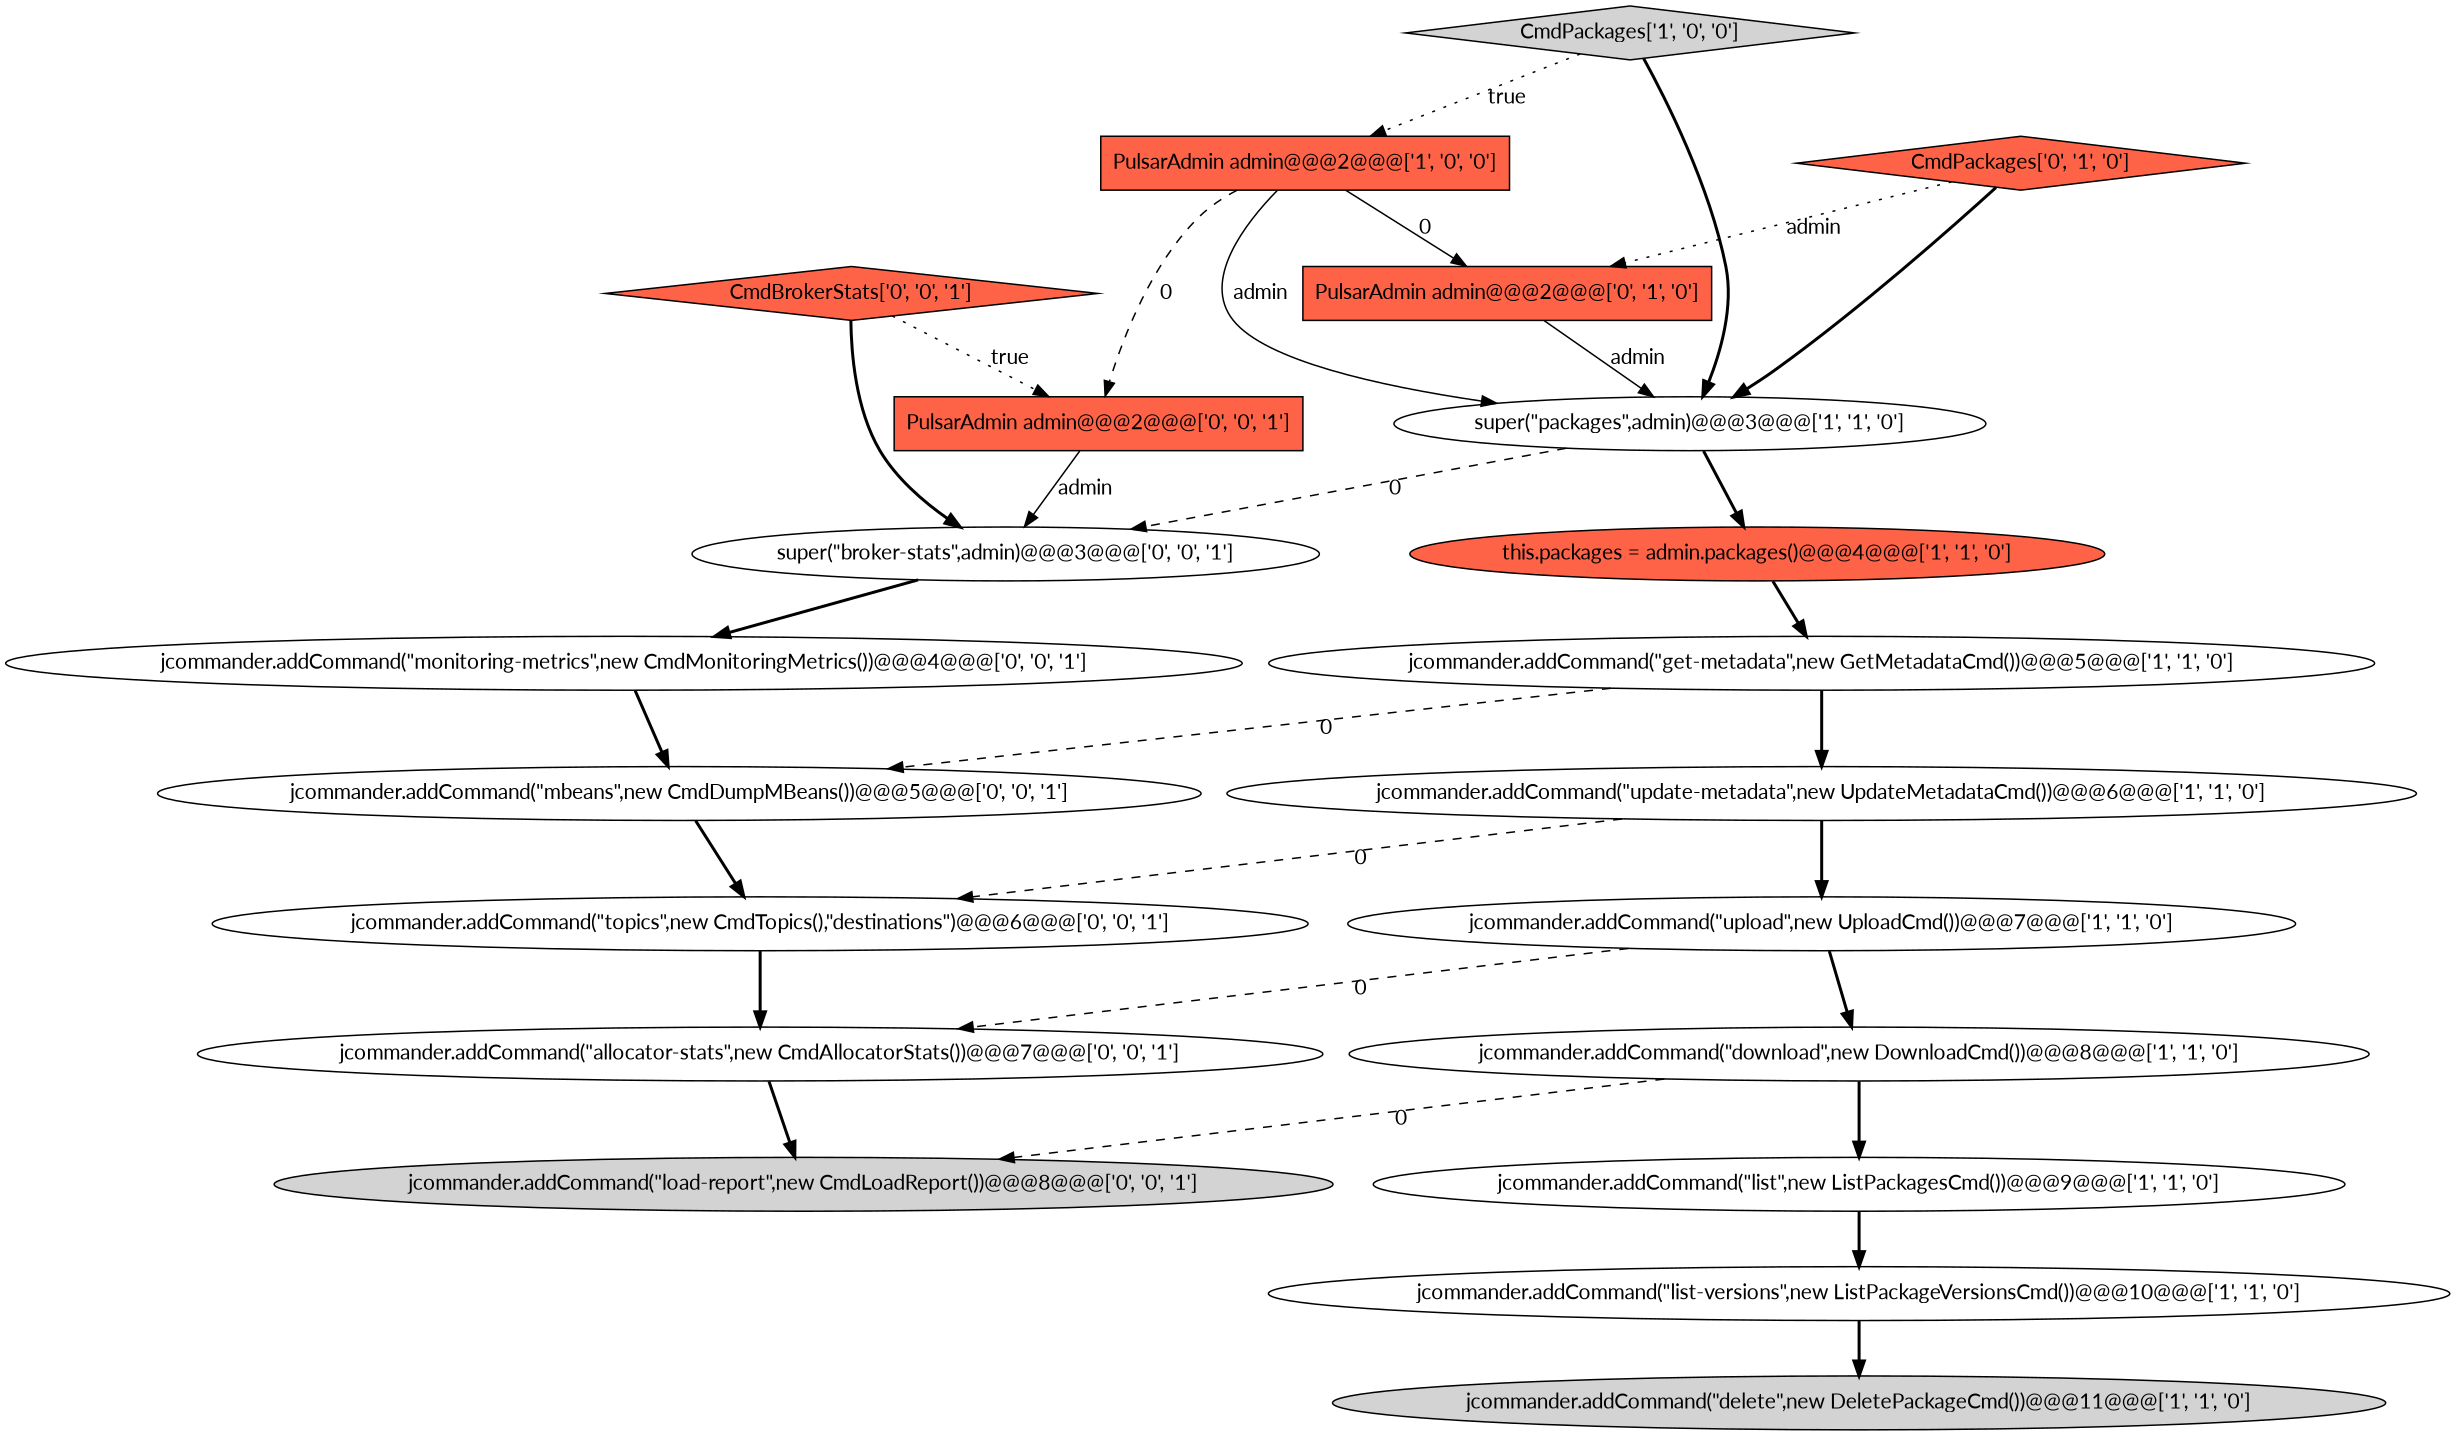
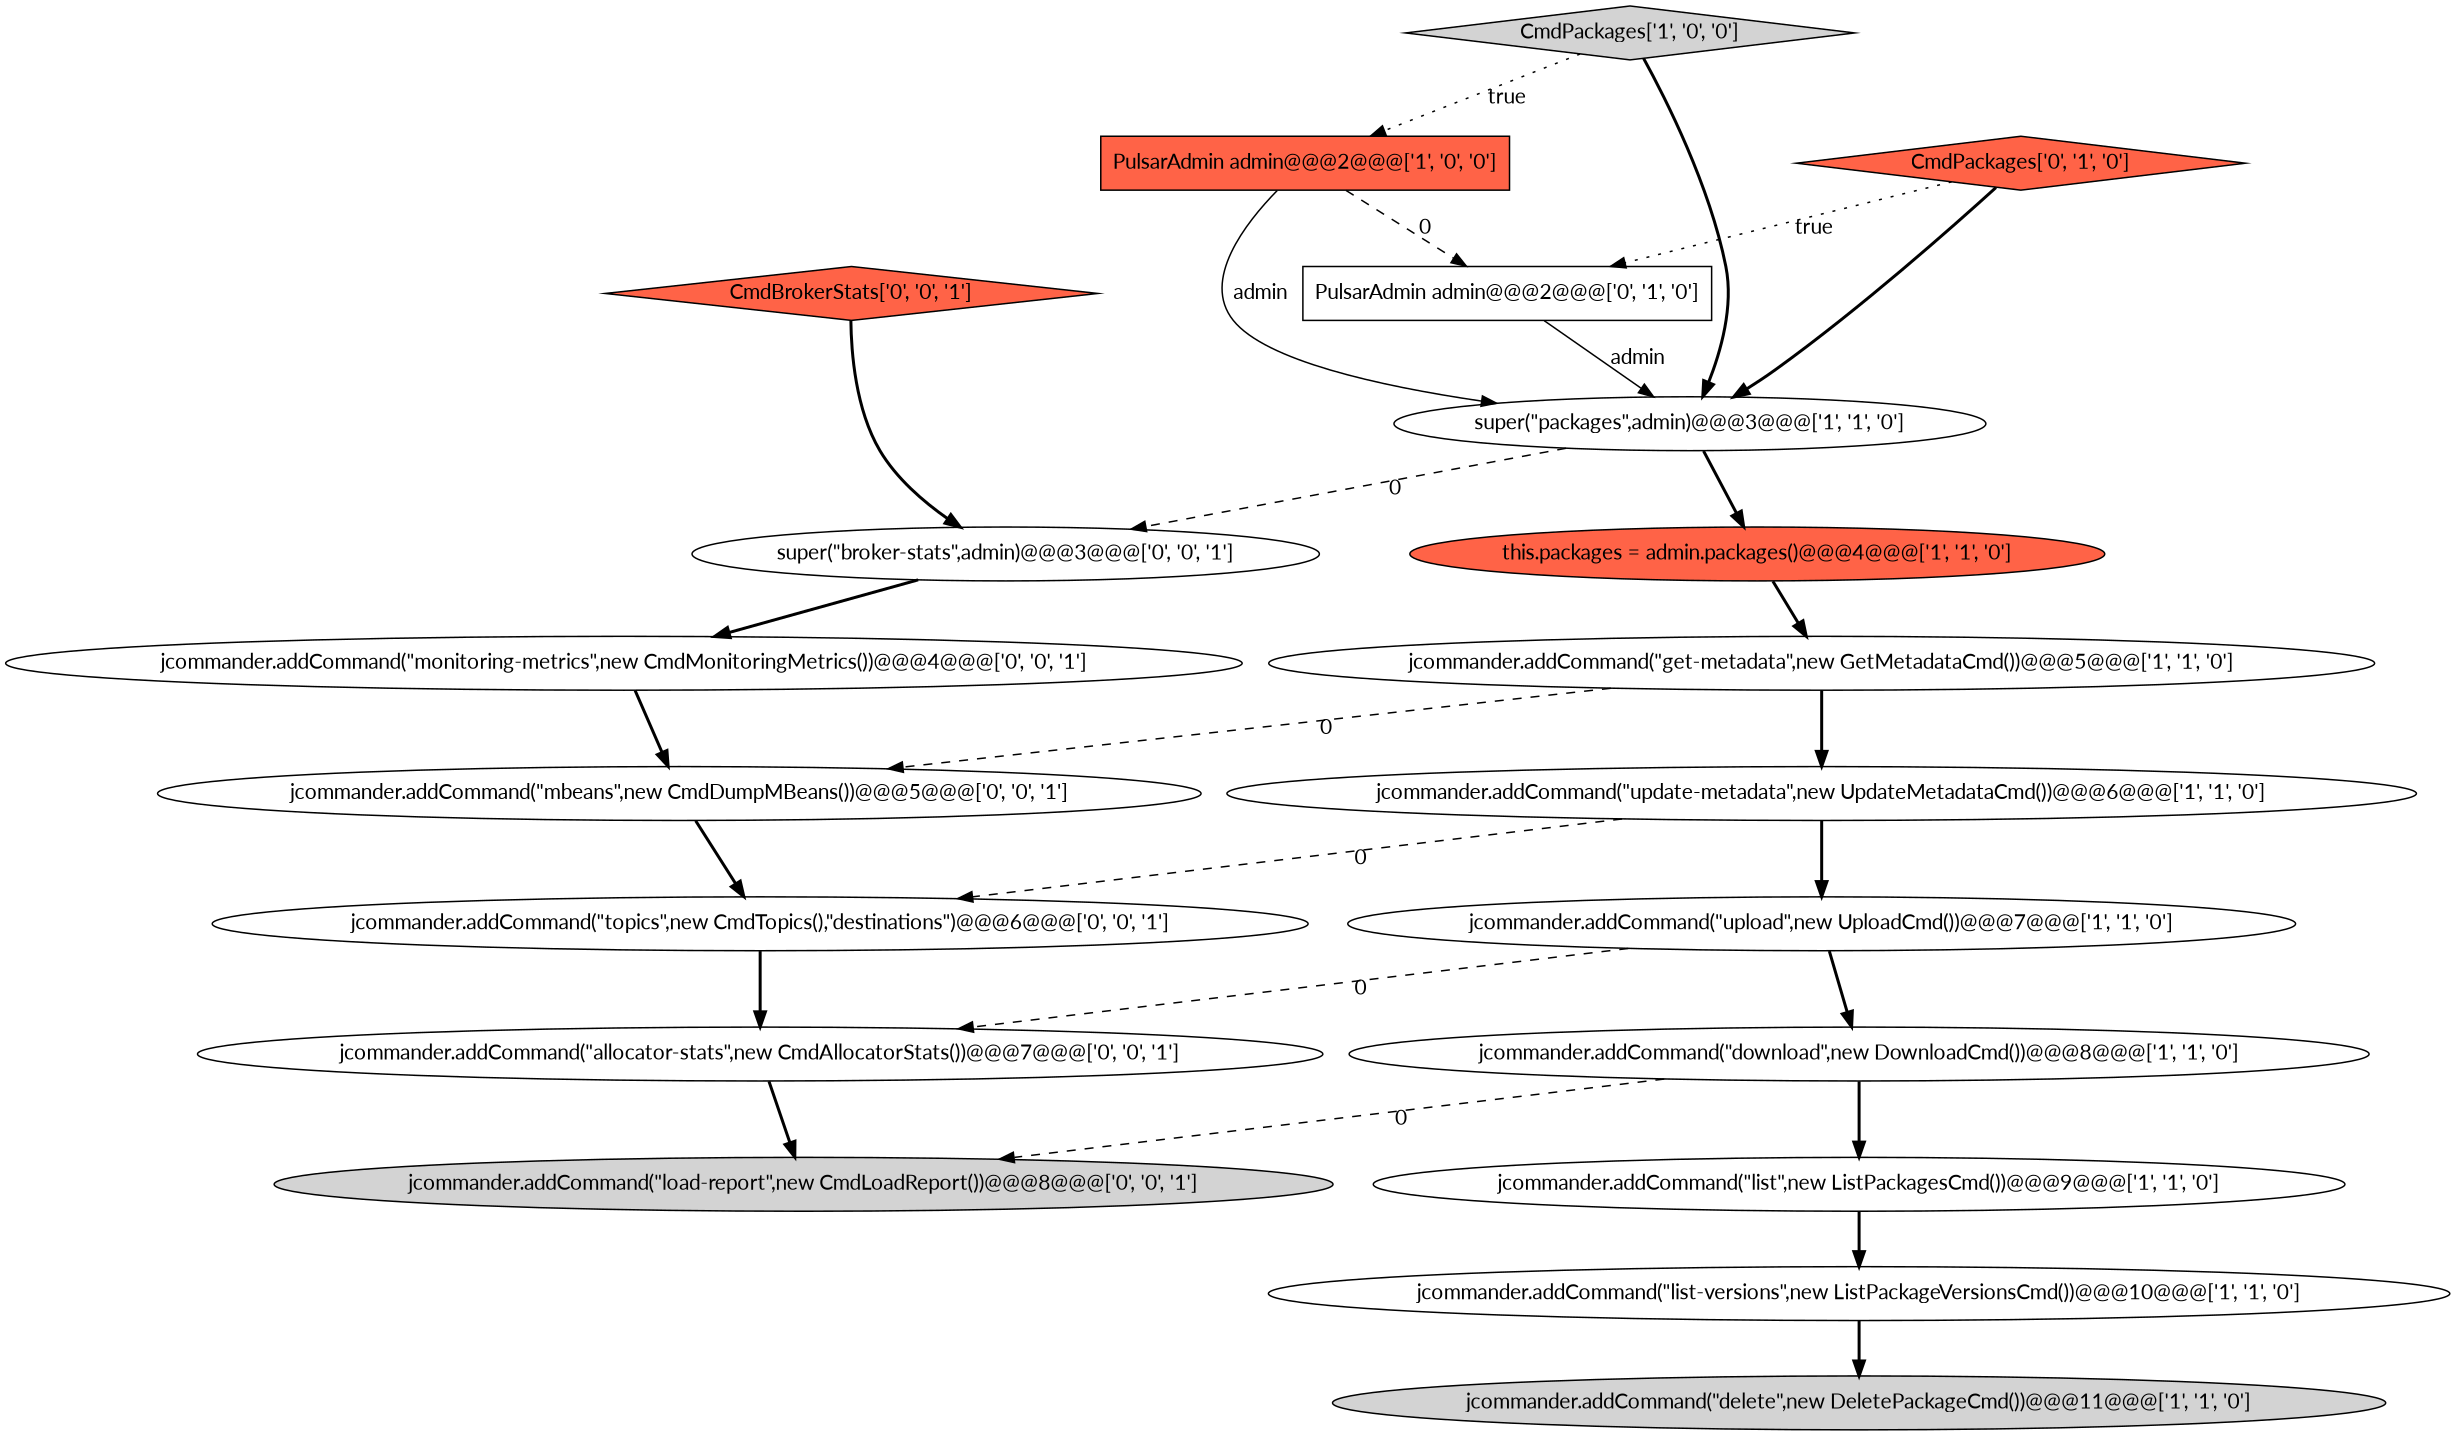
edge "PulsarAdmin admin@@@2@@@['1', '0', '0']" -> "PulsarAdmin admin@@@2@@@['0', '1', '0']": style solid -> dashed
edge "CmdPackages['0', '1', '0']" -> "PulsarAdmin admin@@@2@@@['0', '1', '0']": label "admin" -> "true"
node "PulsarAdmin admin@@@2@@@['0', '1', '0']": fillcolor tomato -> white
node "PulsarAdmin admin@@@2@@@['0', '0', '1']": removed
